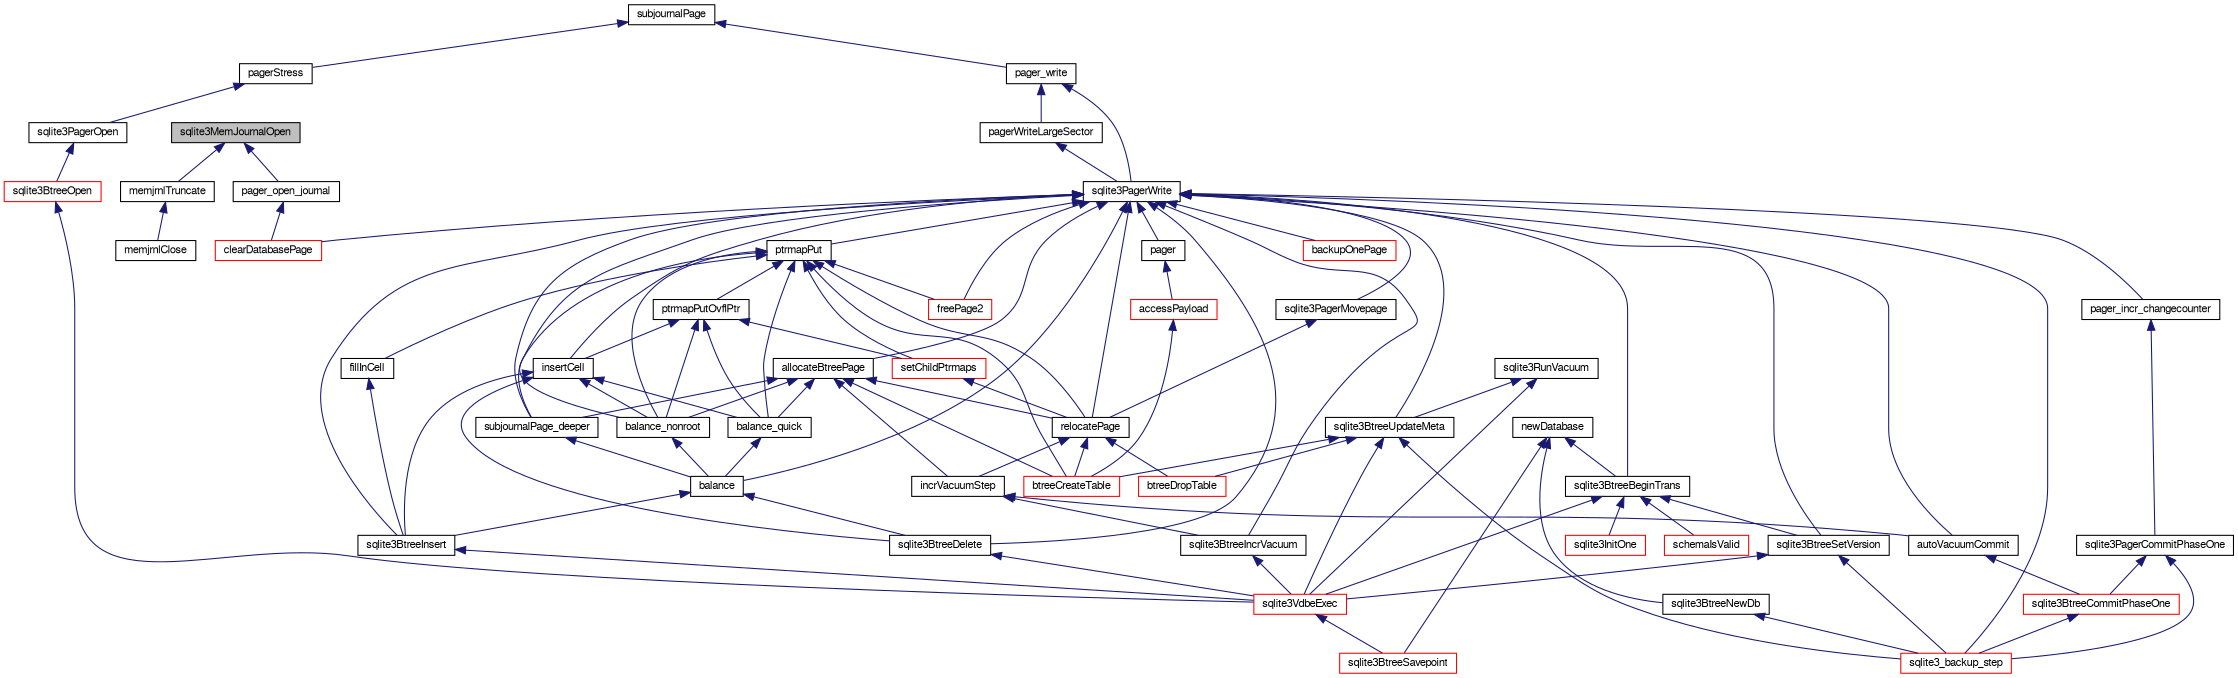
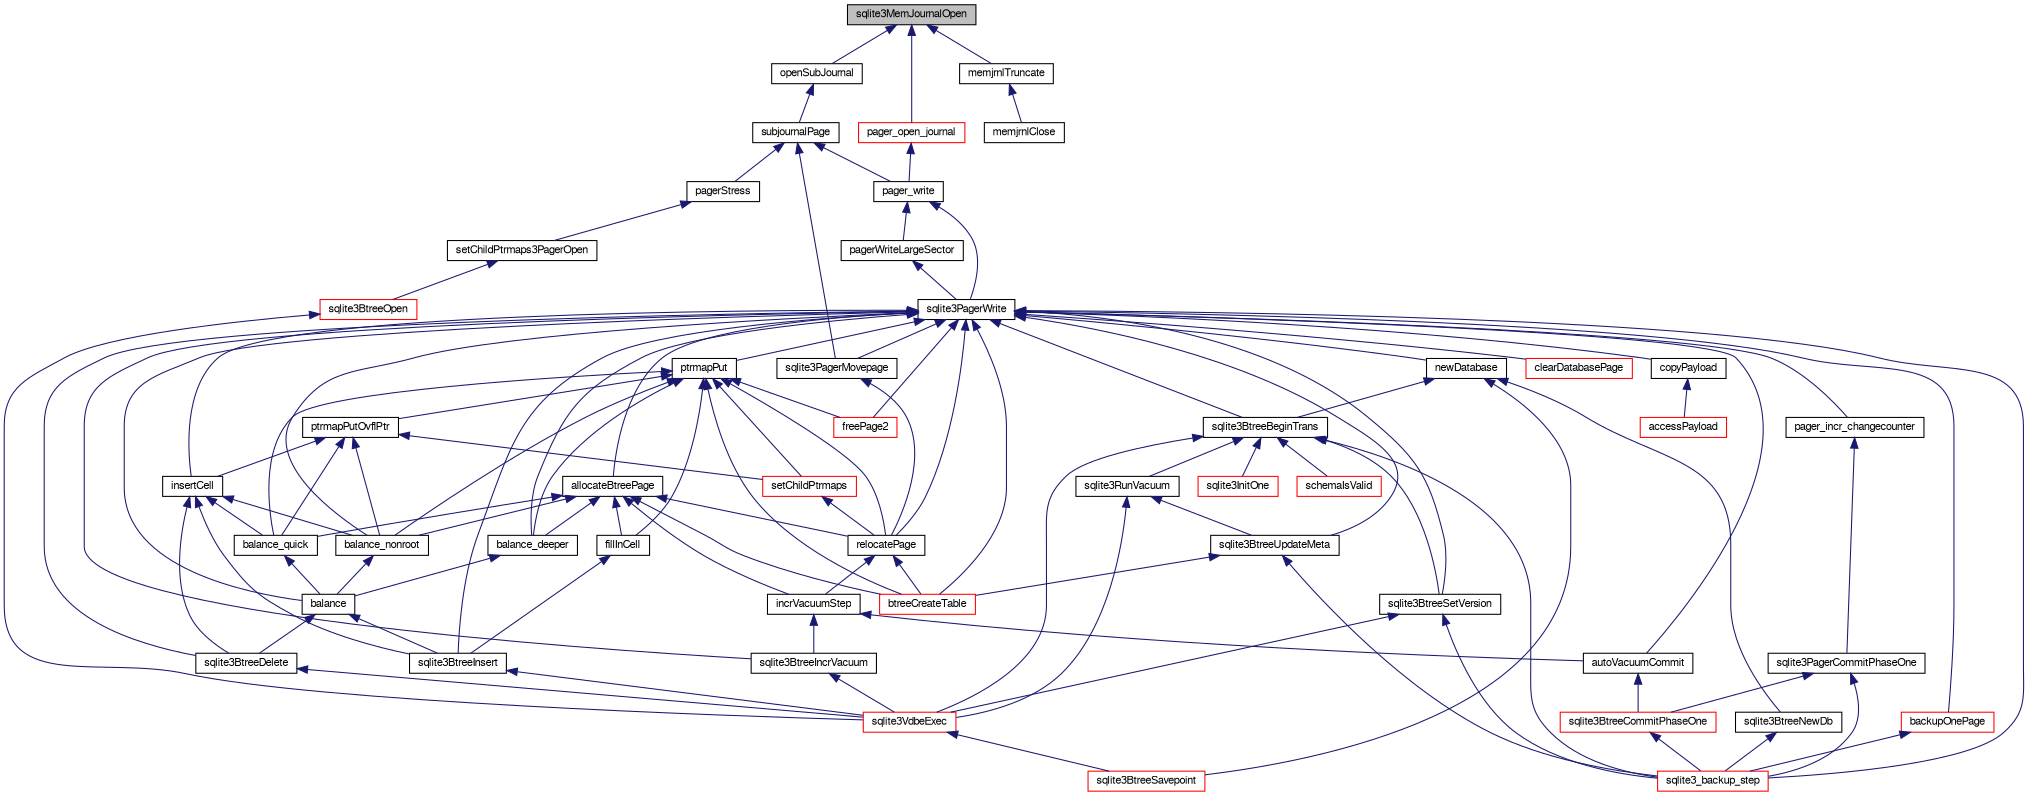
node "openSubJournal": added
node "sqlite3PagerOpen": label "sqlite3PagerOpen" -> "setChildPtrmaps3PagerOpen"
node "pager_open_journal": color black -> red
edge "clearDatabasePage" -> "pager_open_journal": now "pager_write" -> "pager_open_journal"
node "pager": label "pager" -> "copyPayload"
edge "sqlite3PagerMovepage" -> "subjournalPage": added
edge "newDatabase" -> "sqlite3PagerWrite": added
edge "btreeCreateTable" -> "accessPayload": now "btreeCreateTable" -> "sqlite3PagerWrite"
node "subjournalPage_deeper": label "subjournalPage_deeper" -> "balance_deeper"
edge "sqlite3RunVacuum" -> "sqlite3BtreeBeginTrans": added
node "btreeDropTable": removed
edge "fillInCell" -> "allocateBtreePage": added
edge "sqlite3VdbeExec" -> "sqlite3BtreeUpdateMeta": removed
edge "sqlite3_backup_step" -> "sqlite3BtreeBeginTrans": added
edge "sqlite3_backup_step" -> "backupOnePage": added
